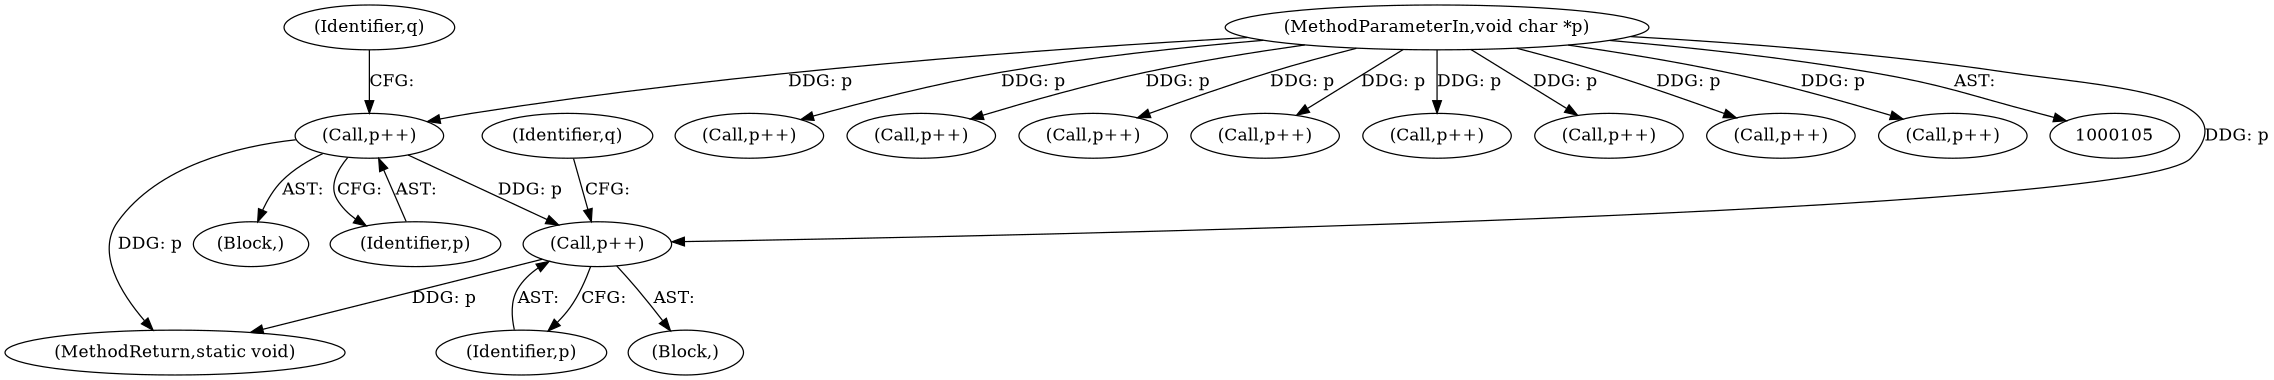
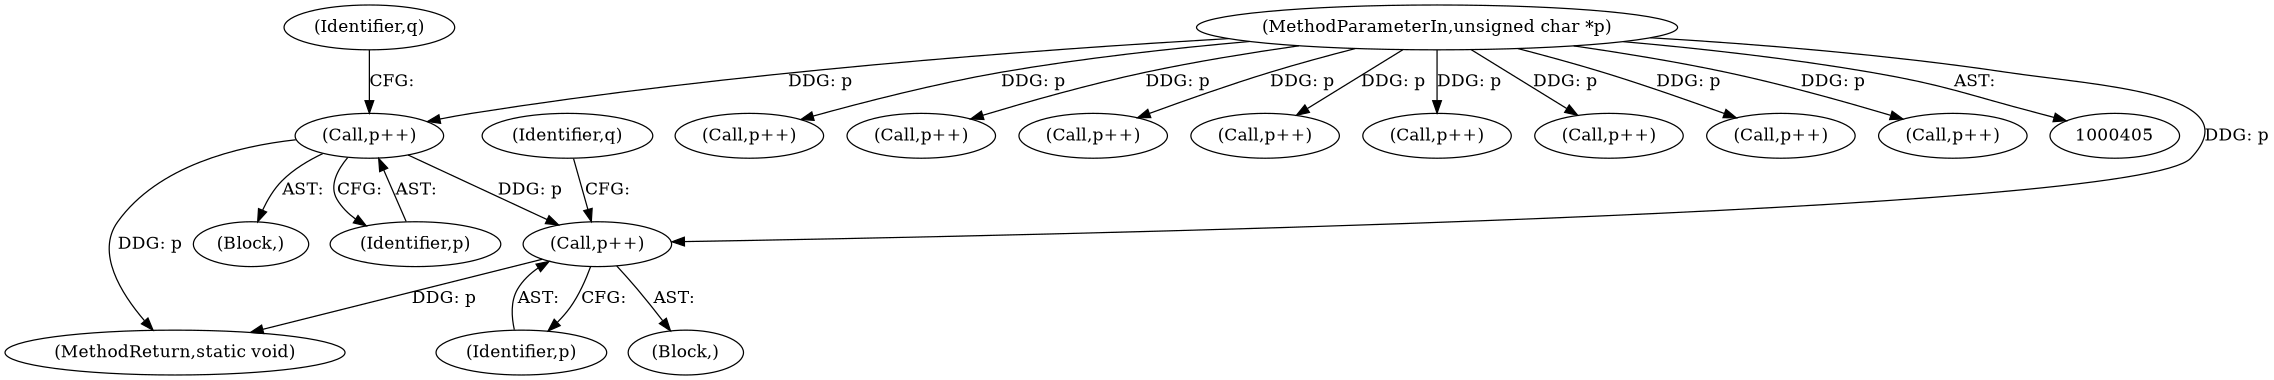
node "(MethodParameterIn,void char *p)": label "(MethodParameterIn,void char *p)" -> "(MethodParameterIn,unsigned char *p)"
node "1000105": label "1000105" -> "1000405"
